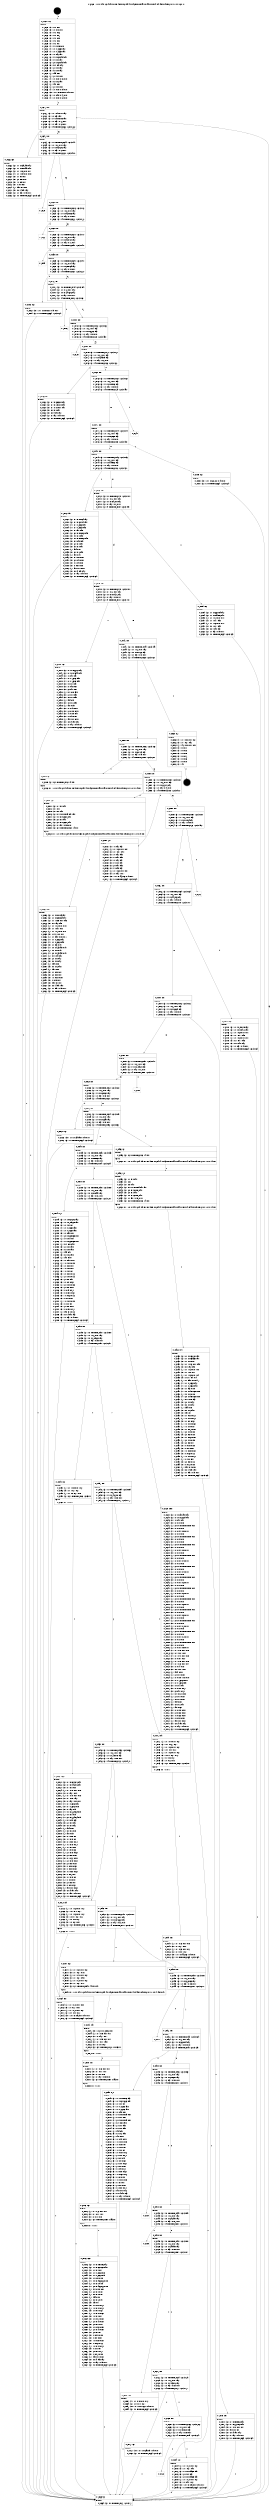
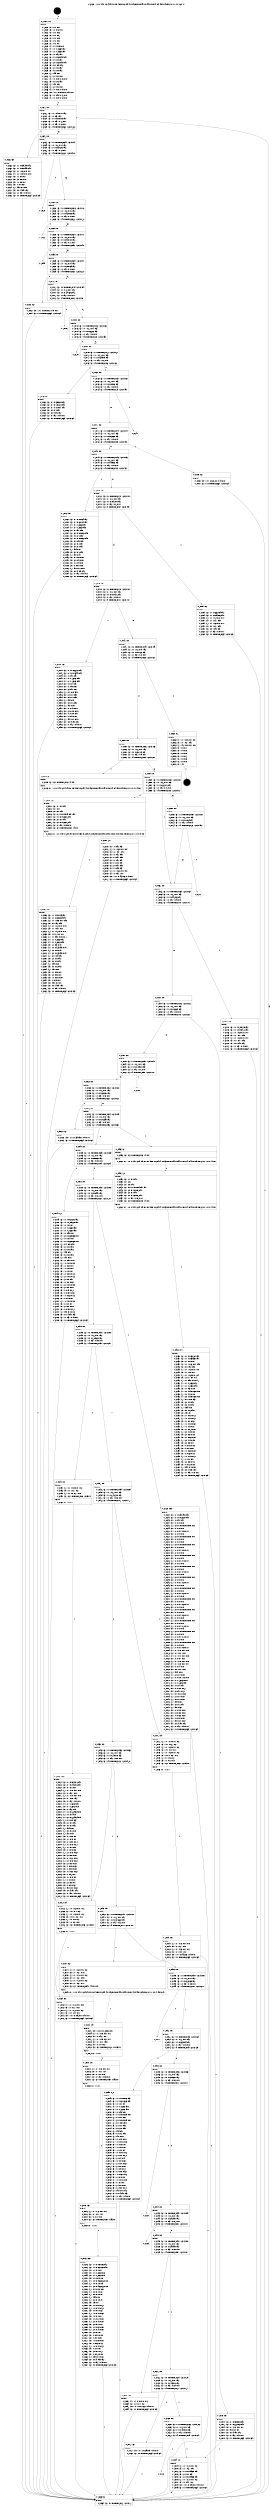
edge "0x40181c [28]" -> "0x401f22 [42]": now "0x40181c [28]" -> "0x401854 [28]"
edge "0x401bbf [30]" -> "0x402559 [5]": now "0x401bbf [30]" -> "0x4020be [42]"
